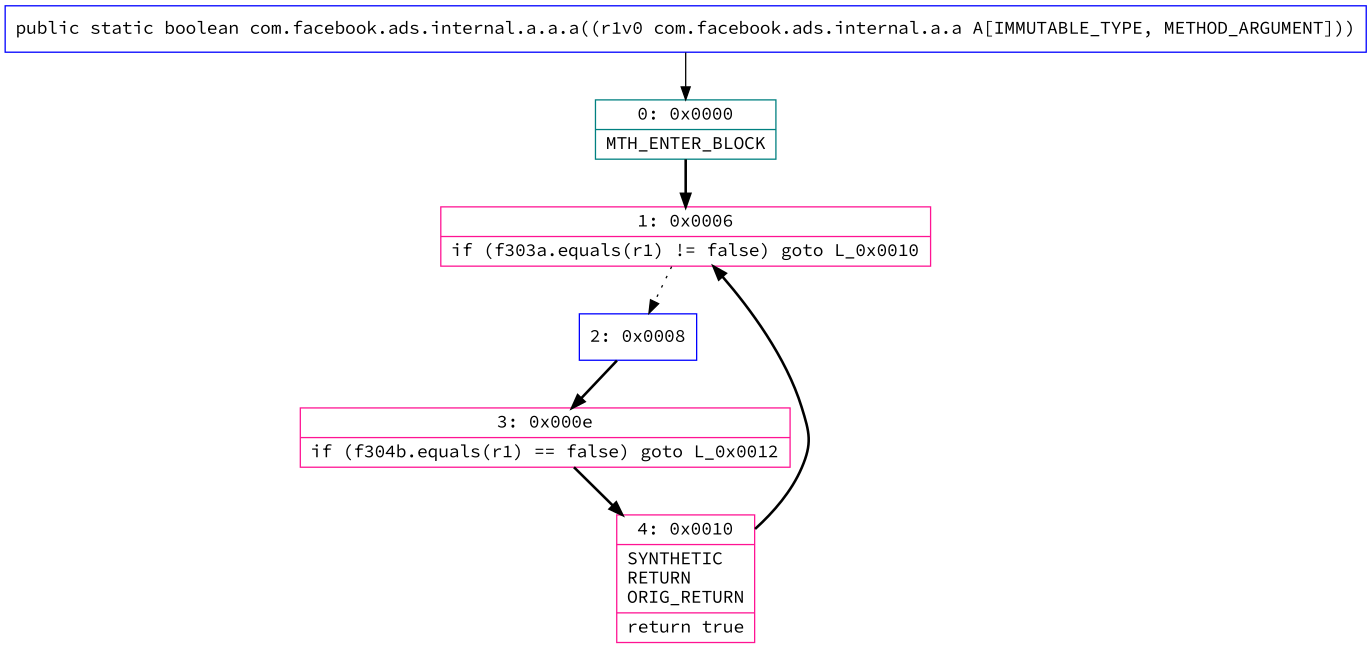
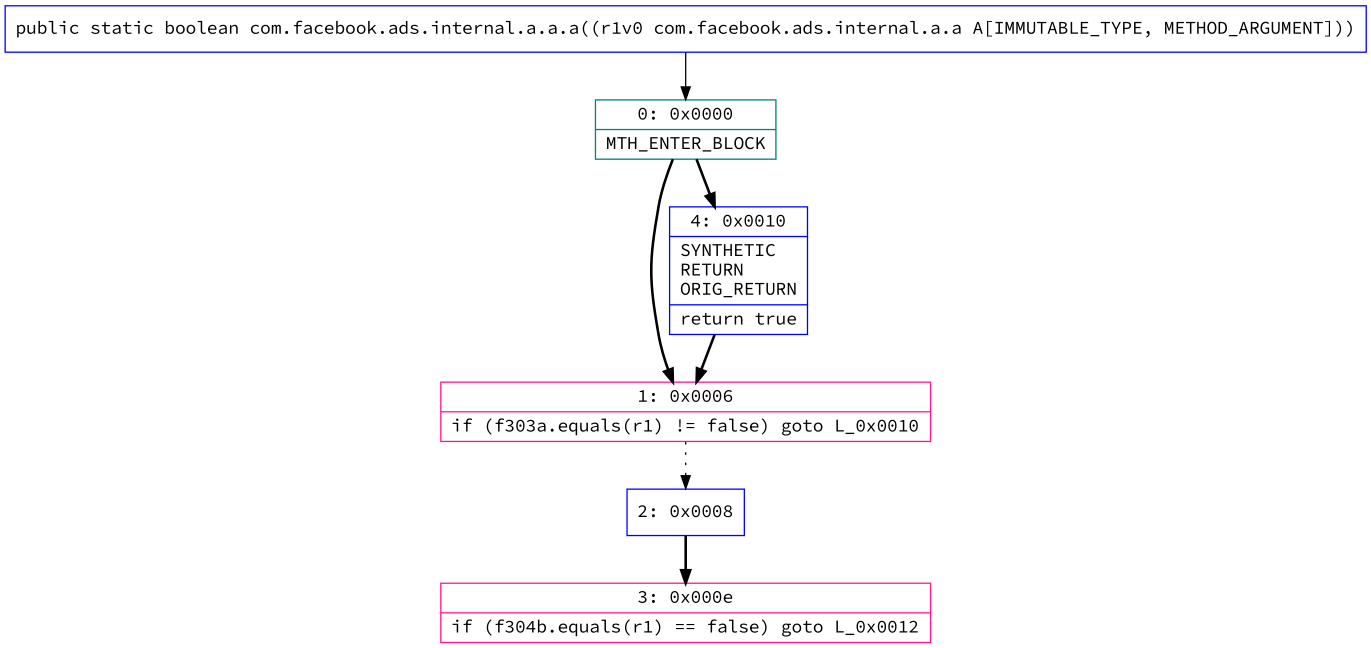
edge "3: 0x000e" -> "4: 0x0010": now "0: 0x0000" -> "4: 0x0010"
node "4: 0x0010": color deeppink -> blue
